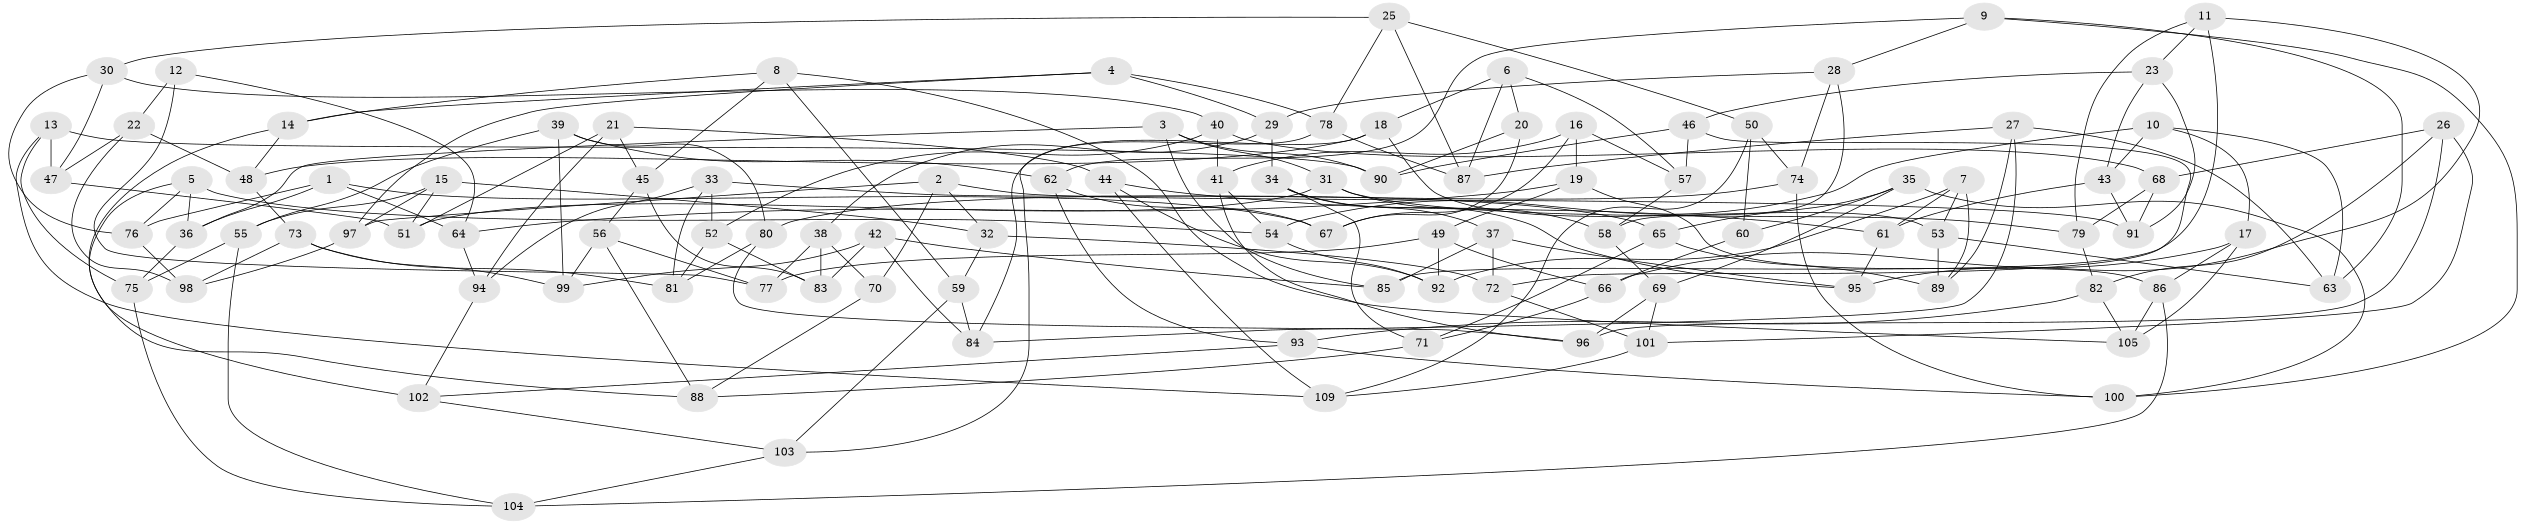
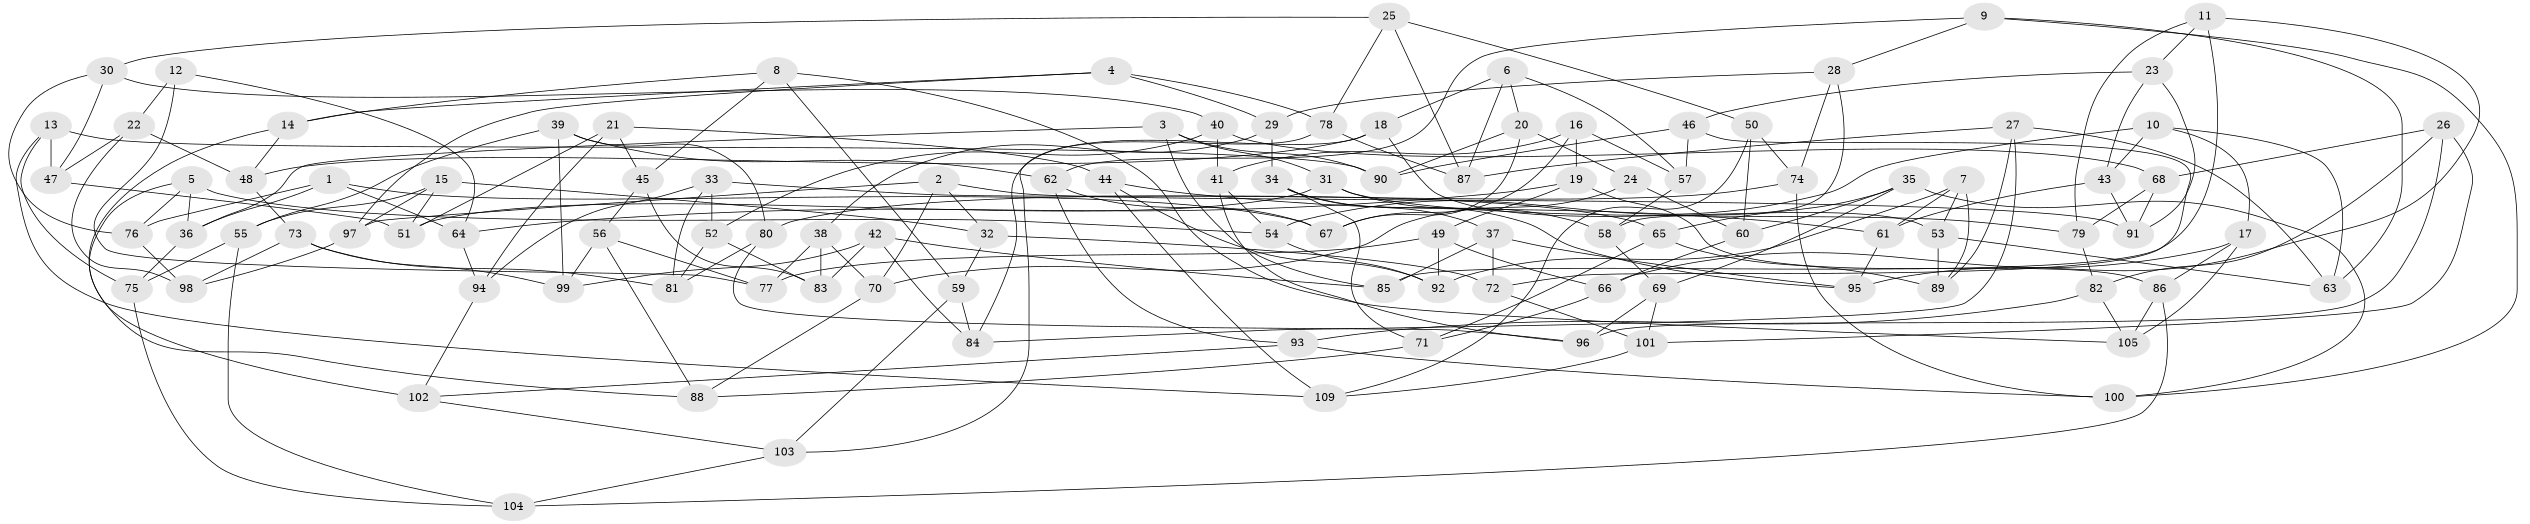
node "24": added
